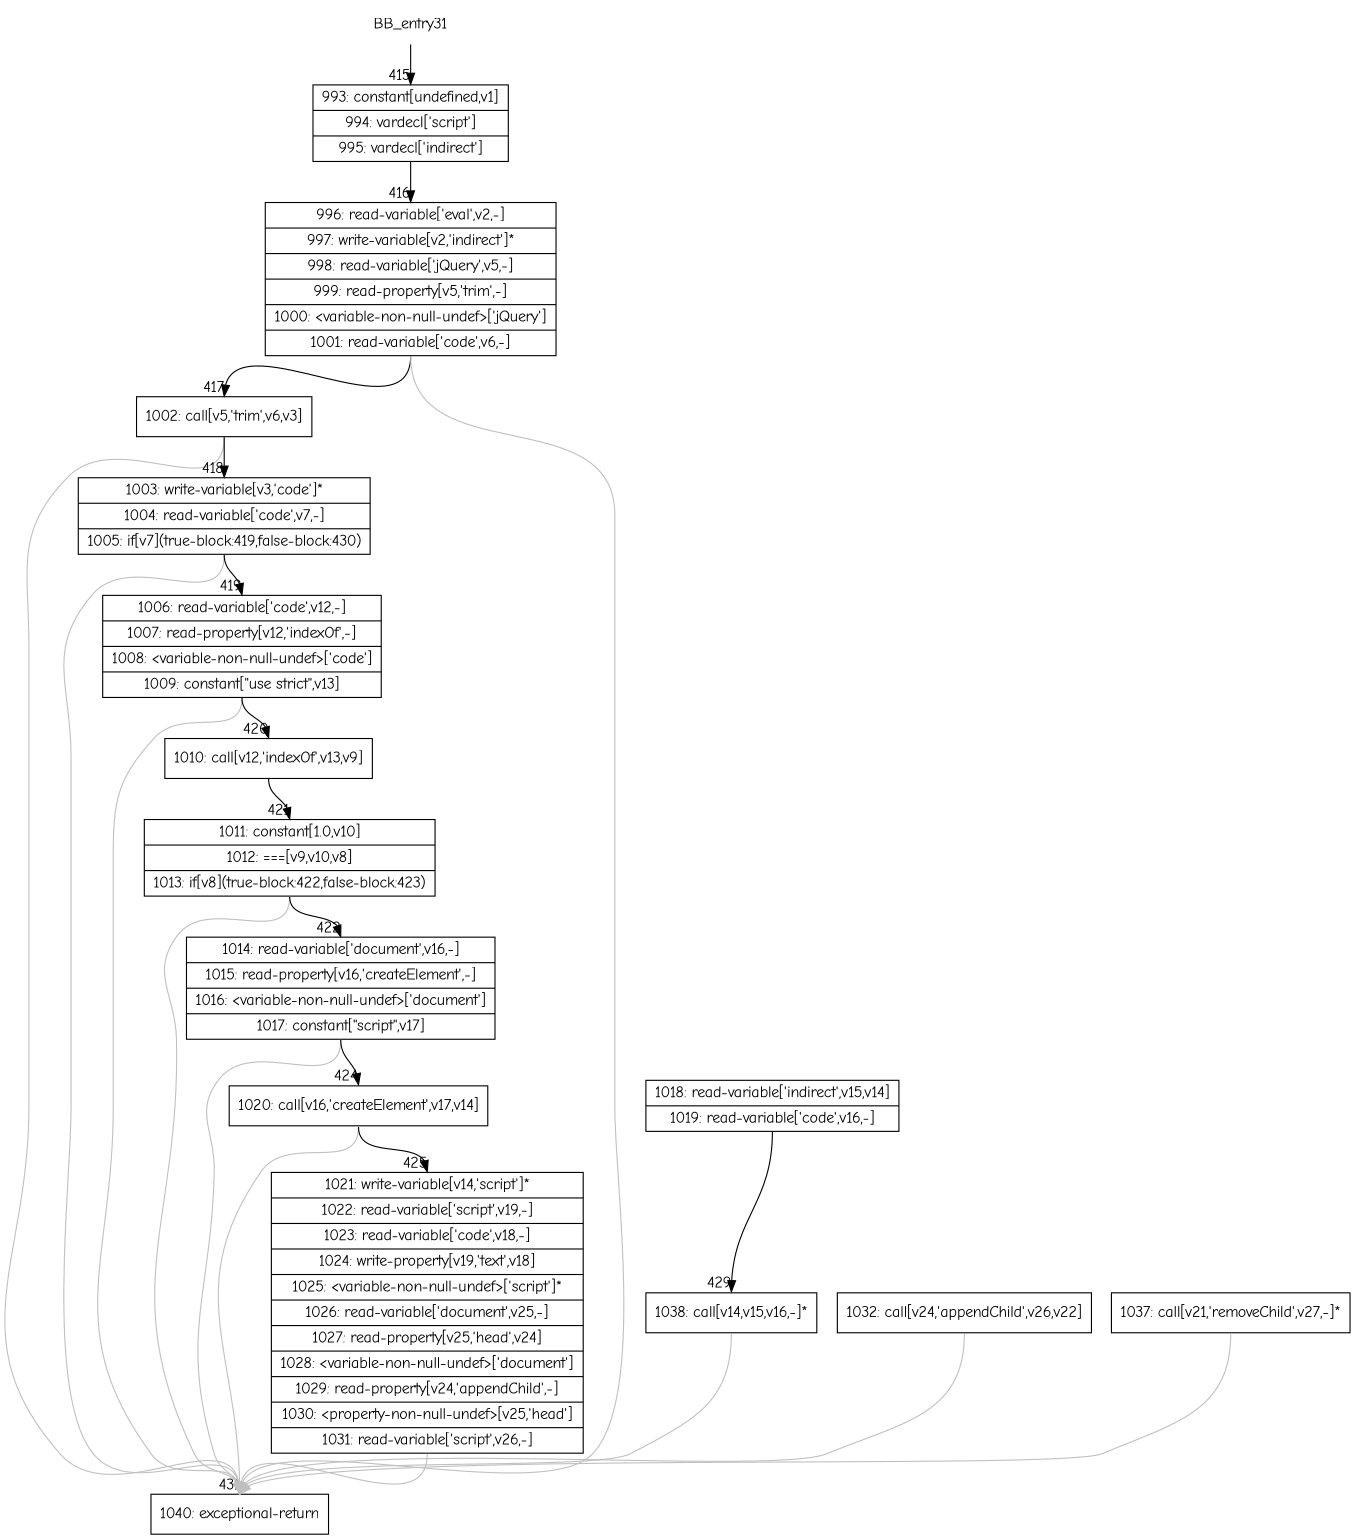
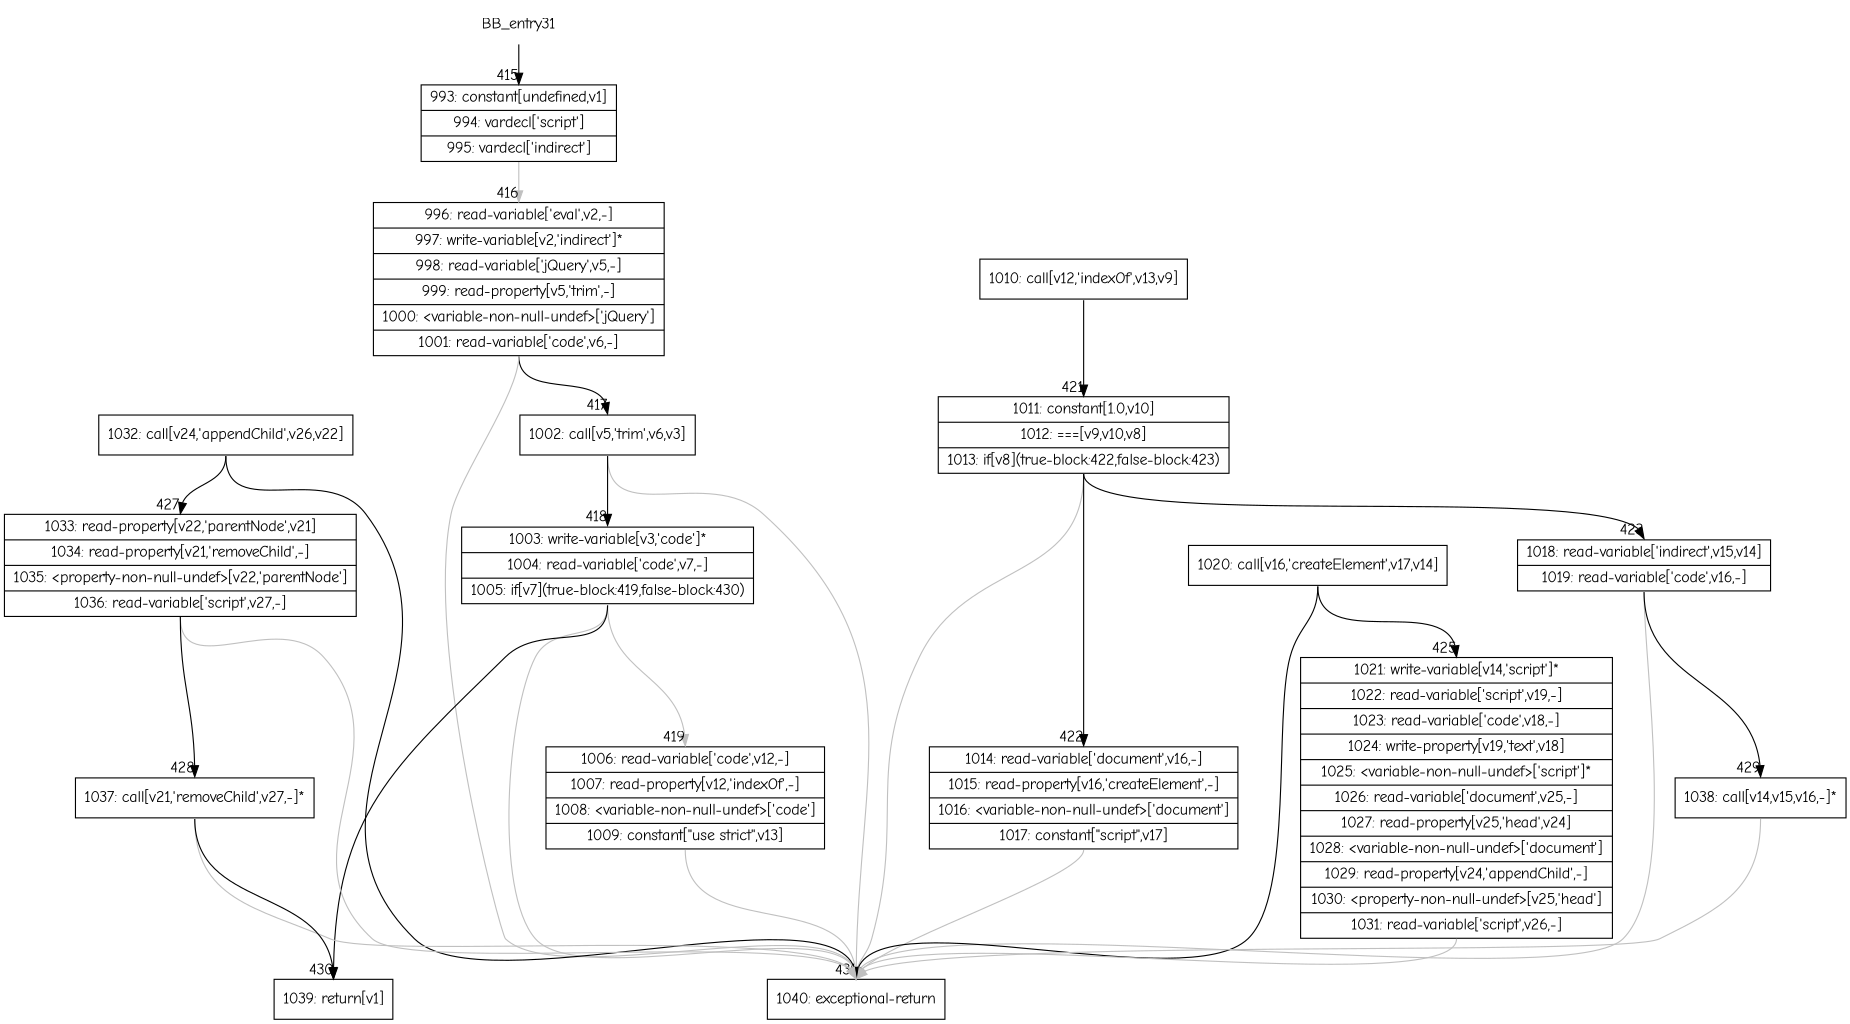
edge "993: constant[undefined,v1]" -> "996: read-variable['eval',v2,-]": color black -> gray
edge "1011: constant[1.0,v10]" -> "1018: read-variable['indirect',v15,v14]": added
node "1033: read-property[v22,'parentNode',v21]": added
edge "1003: write-variable[v3,'code']*" -> "1006: read-variable['code',v12,-]": color black -> gray
edge "1006: read-variable['code',v12,-]" -> "1010: call[v12,'indexOf',v13,v9]": removed
edge "1018: read-variable['indirect',v15,v14]" -> "1040: exceptional-return": added
node "1039: return[v1]": added
edge "1014: read-variable['document',v16,-]" -> "1020: call[v16,'createElement',v17,v14]": removed
edge "1020: call[v16,'createElement',v17,v14]" -> "1040: exceptional-return": color gray -> black
edge "1032: call[v24,'appendChild',v26,v22]" -> "1040: exceptional-return": color gray -> black
